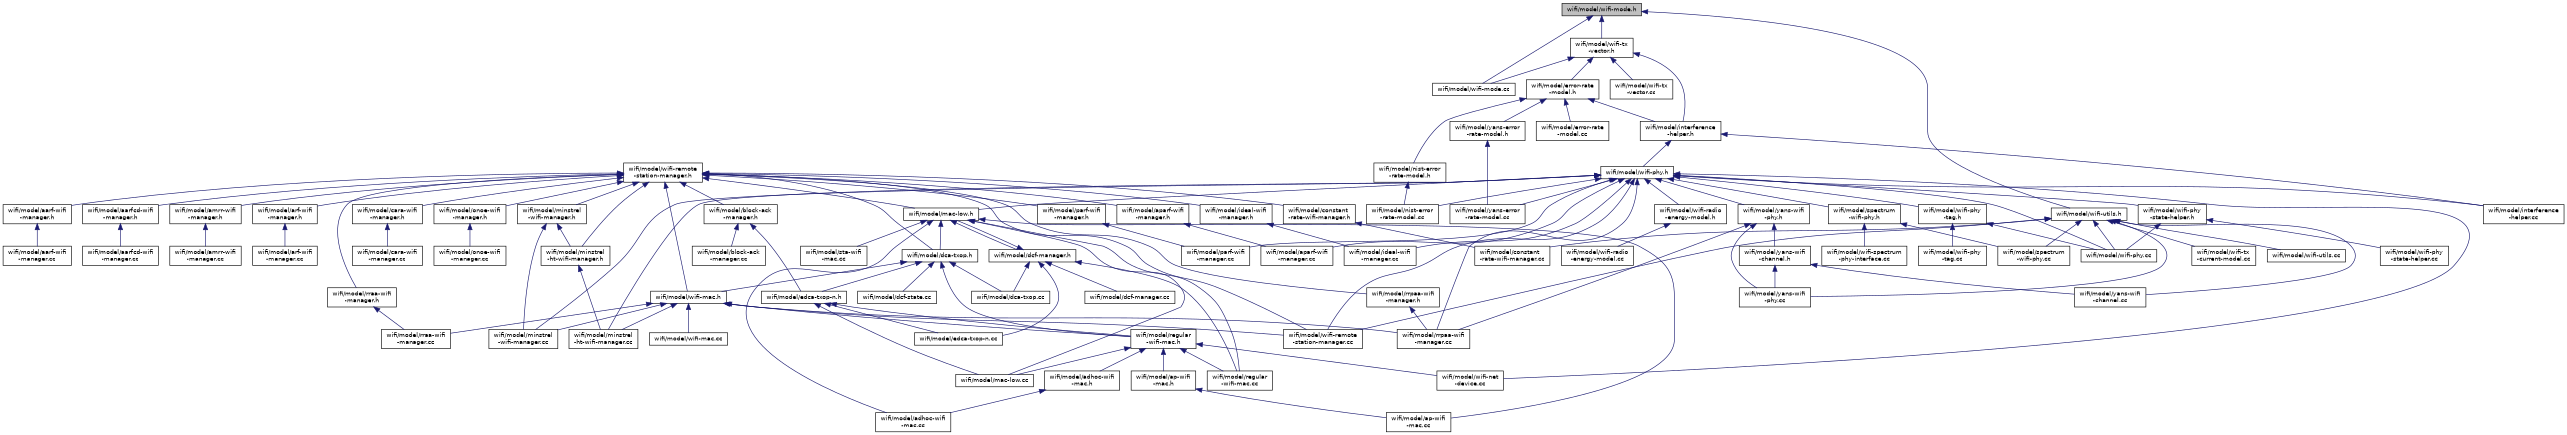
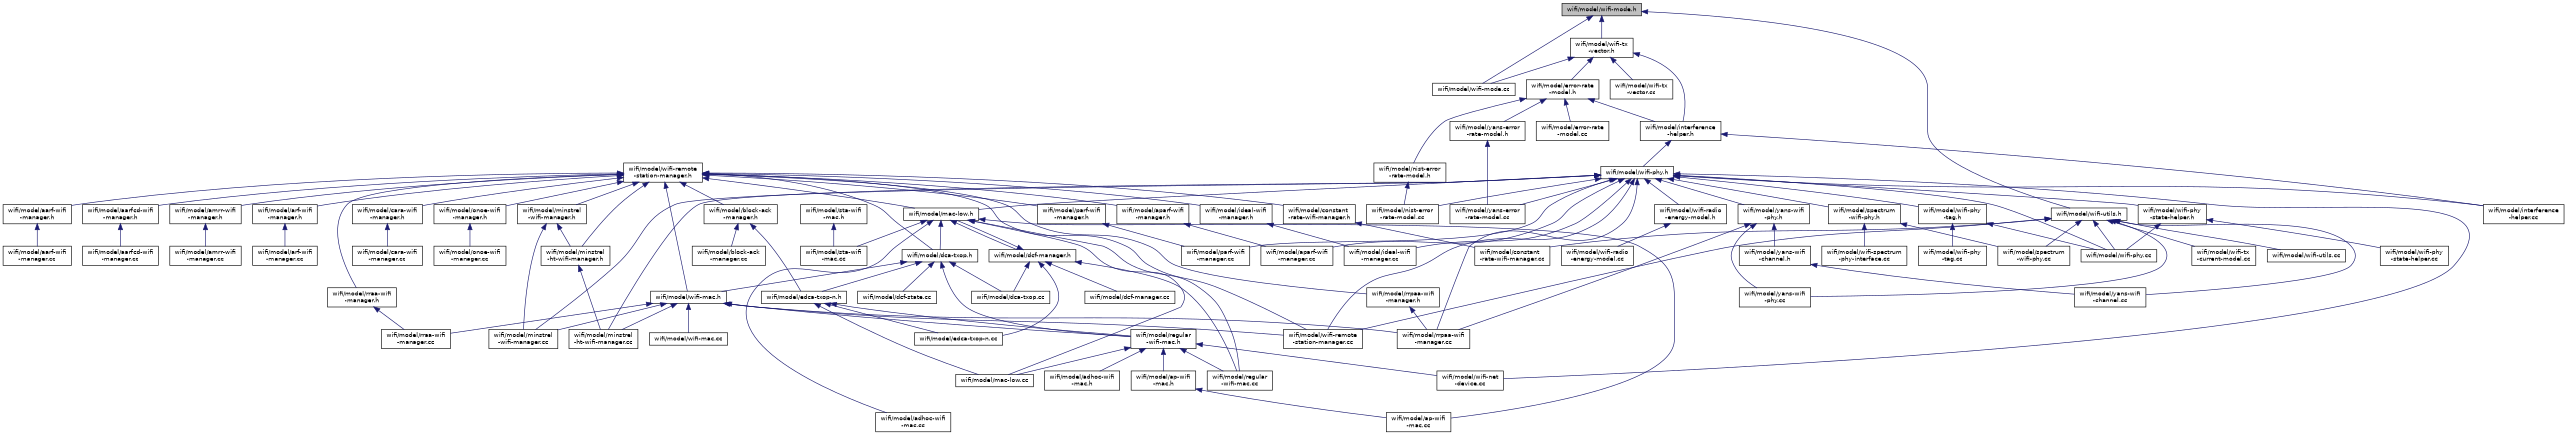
node "wifi/model/sta-wifi -mac.h": added
edge "wifi/model/yans-wifi -phy.cc" -> "wifi/model/yans-wifi -channel.h": removed
edge "wifi/model/adhoc-wifi -mac.cc" -> "wifi/model/adhoc-wifi -mac.h": removed
